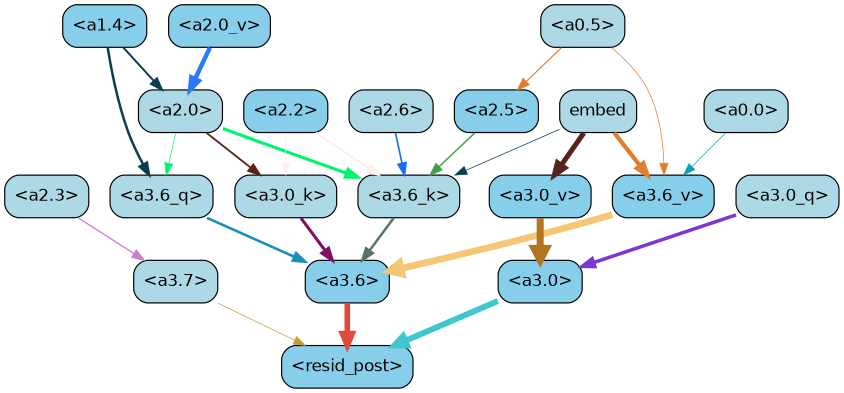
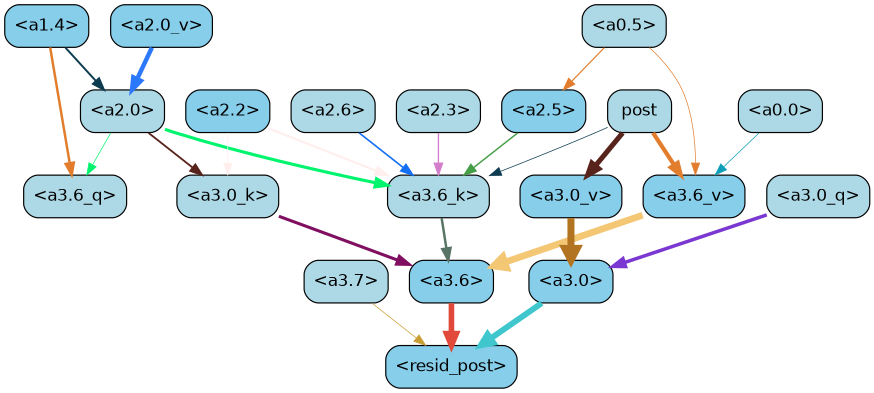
edge "<a1.4>" -> "<a3.6_q>": color #0d3b50 -> #e17d2d
node "embed": label "embed" -> "post"
edge "<a2.3>" -> "<a3.7>": now "<a2.3>" -> "<a3.6_k>"
edge "<a3.6_q>" -> "<a3.6>": removed
